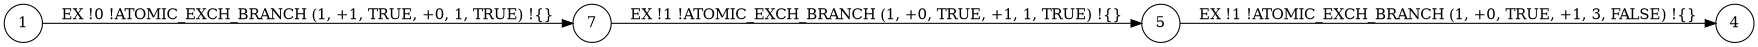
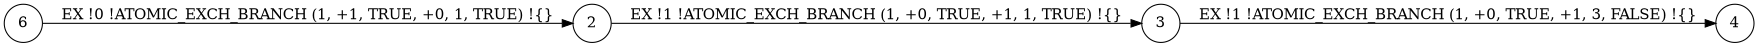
node "1": label "1" -> "6"
node "7": label "7" -> "2"
node "5": label "5" -> "3"
